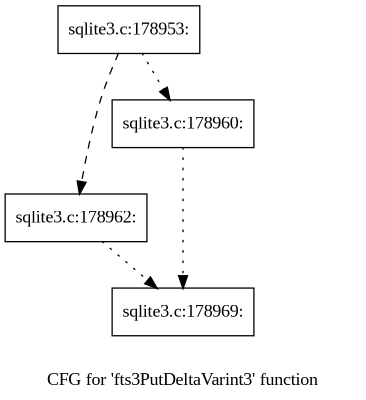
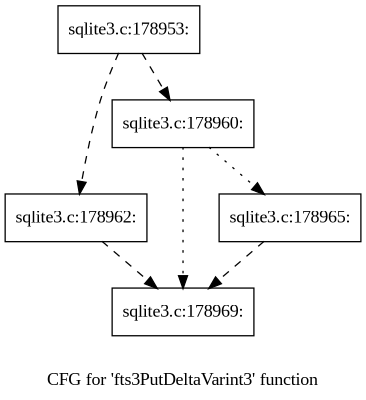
edge "sqlite3.c:178953:" -> "sqlite3.c:178960:": style dotted -> dashed
node "sqlite3.c:178965:": added
edge "sqlite3.c:178962:" -> "sqlite3.c:178969:": style dotted -> dashed
